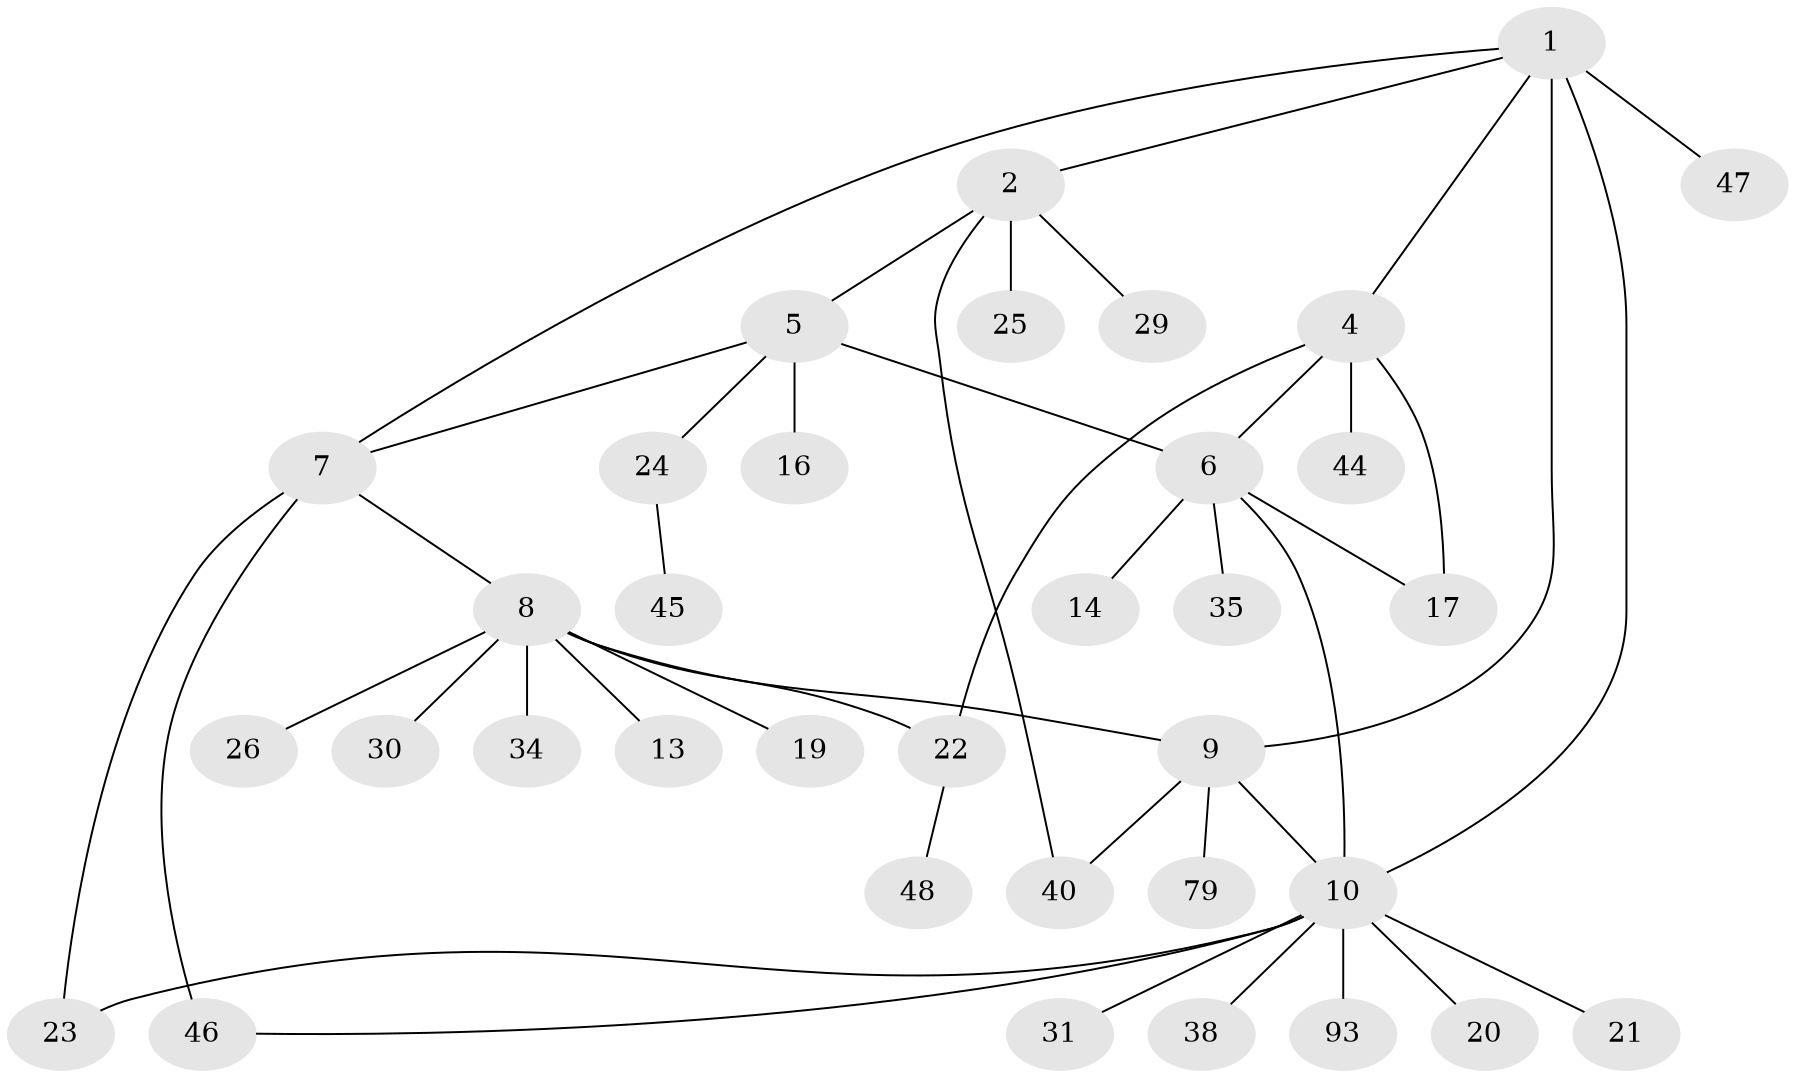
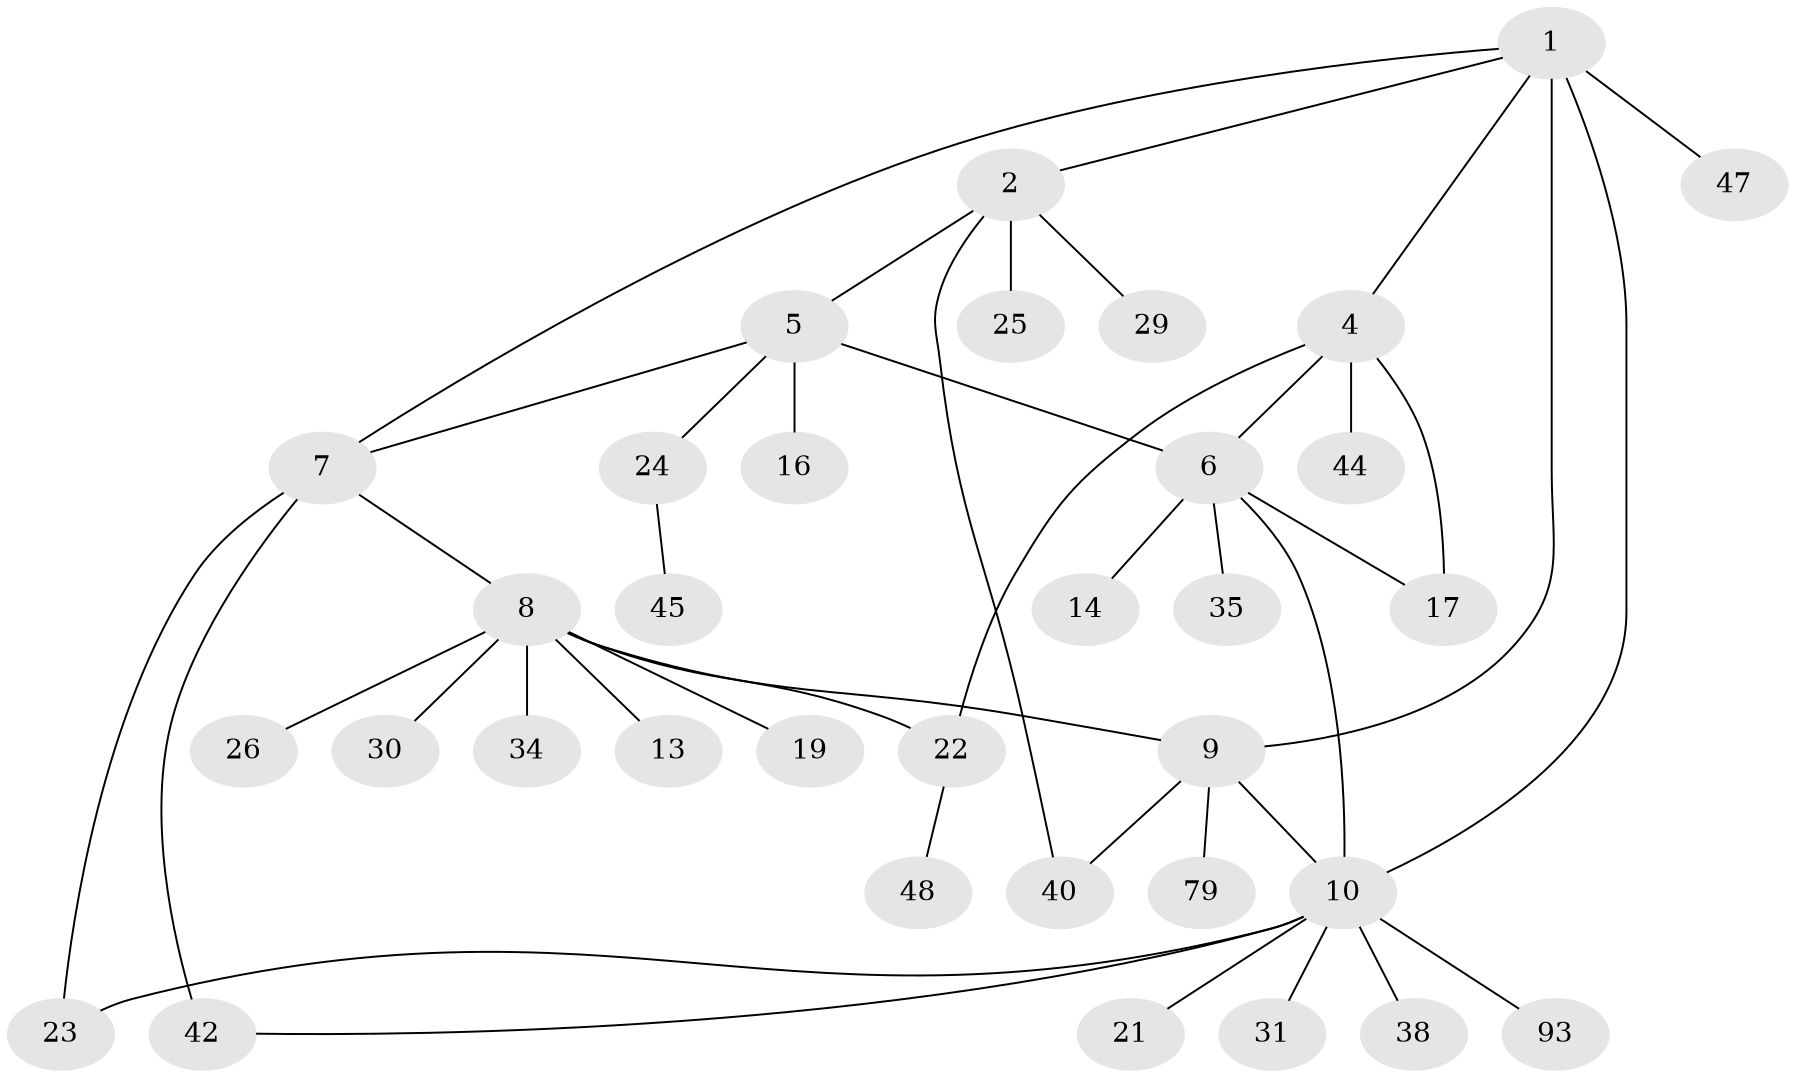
node "46": label "46" -> "42"
node "20": removed
